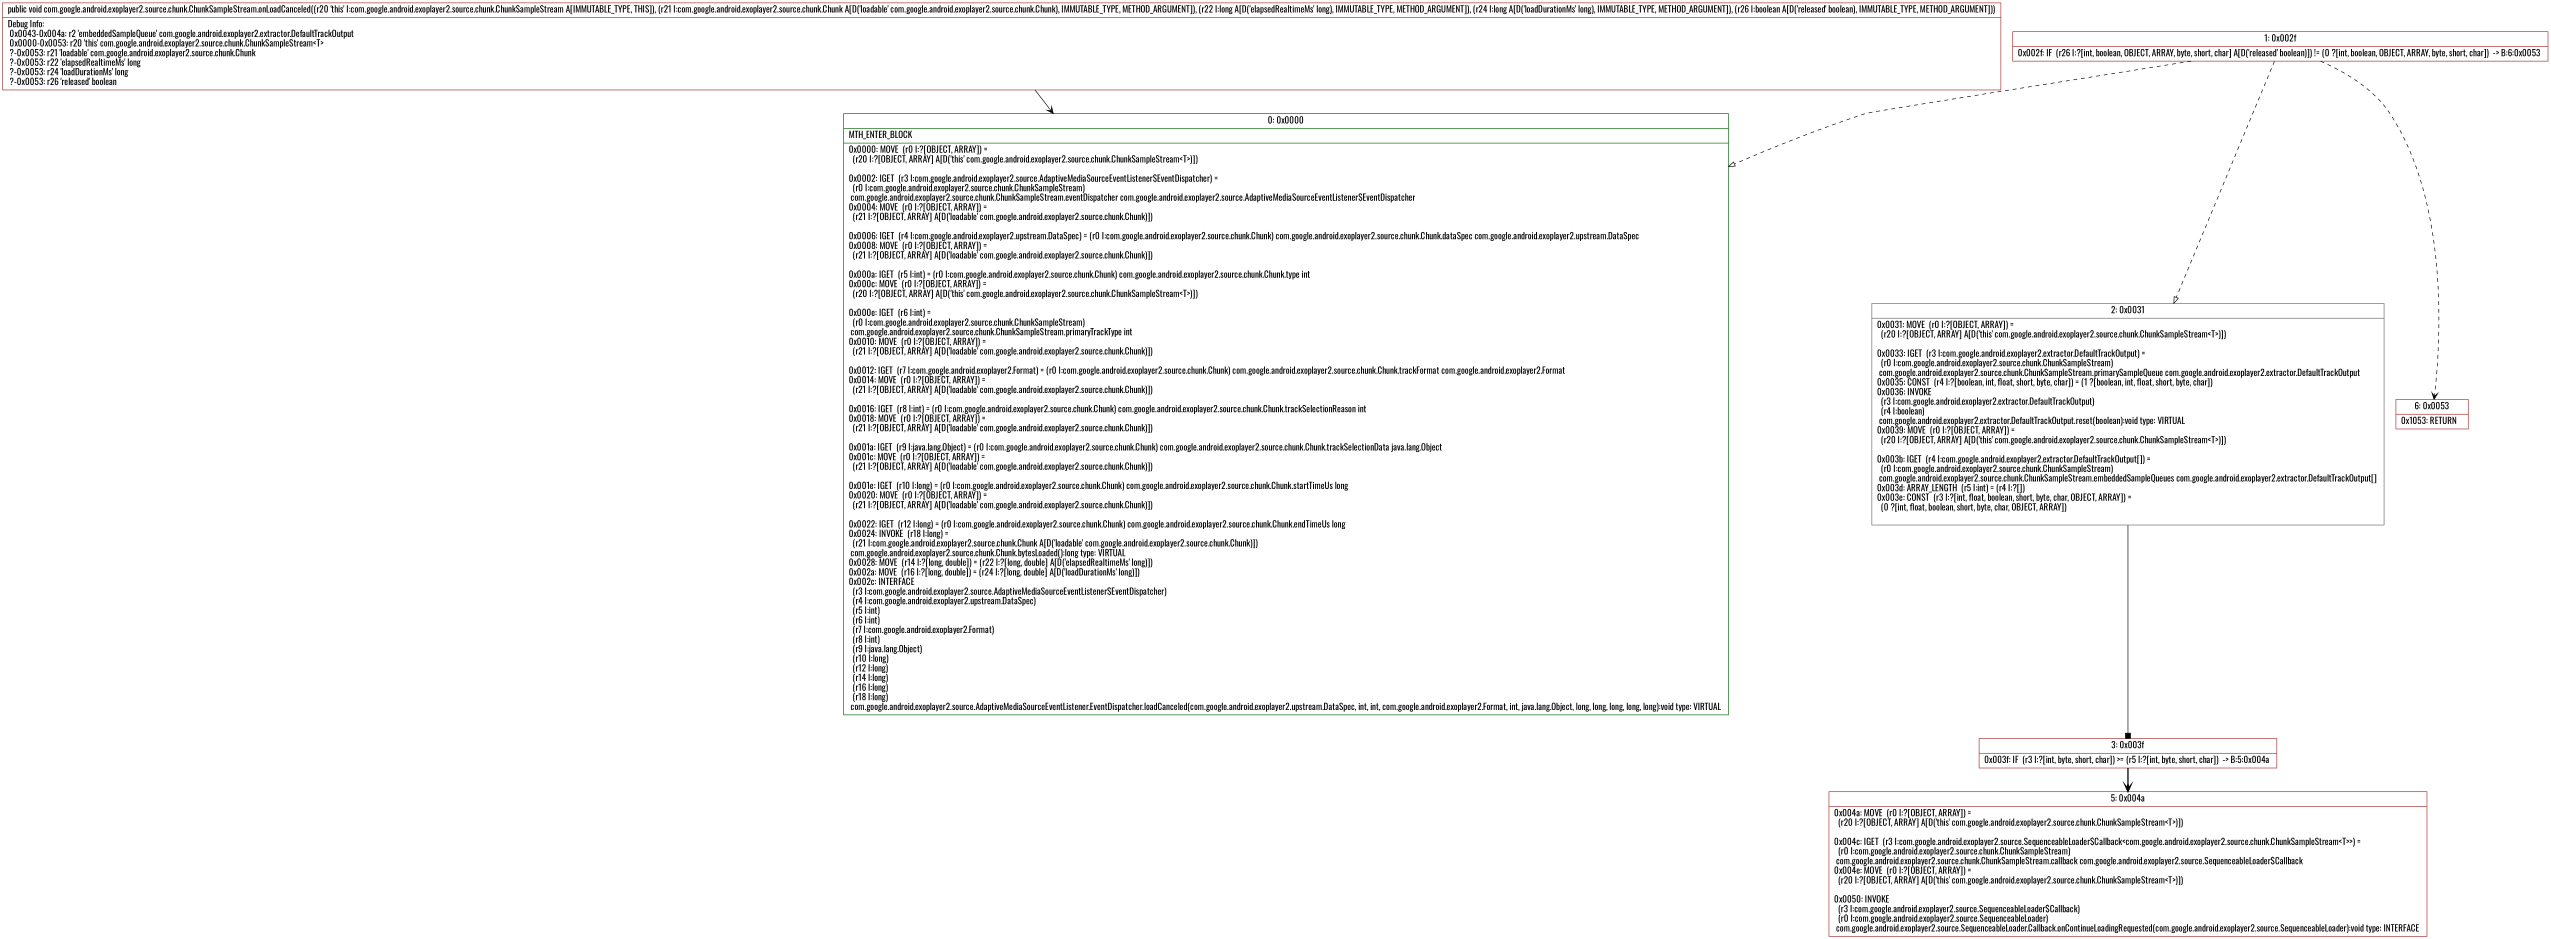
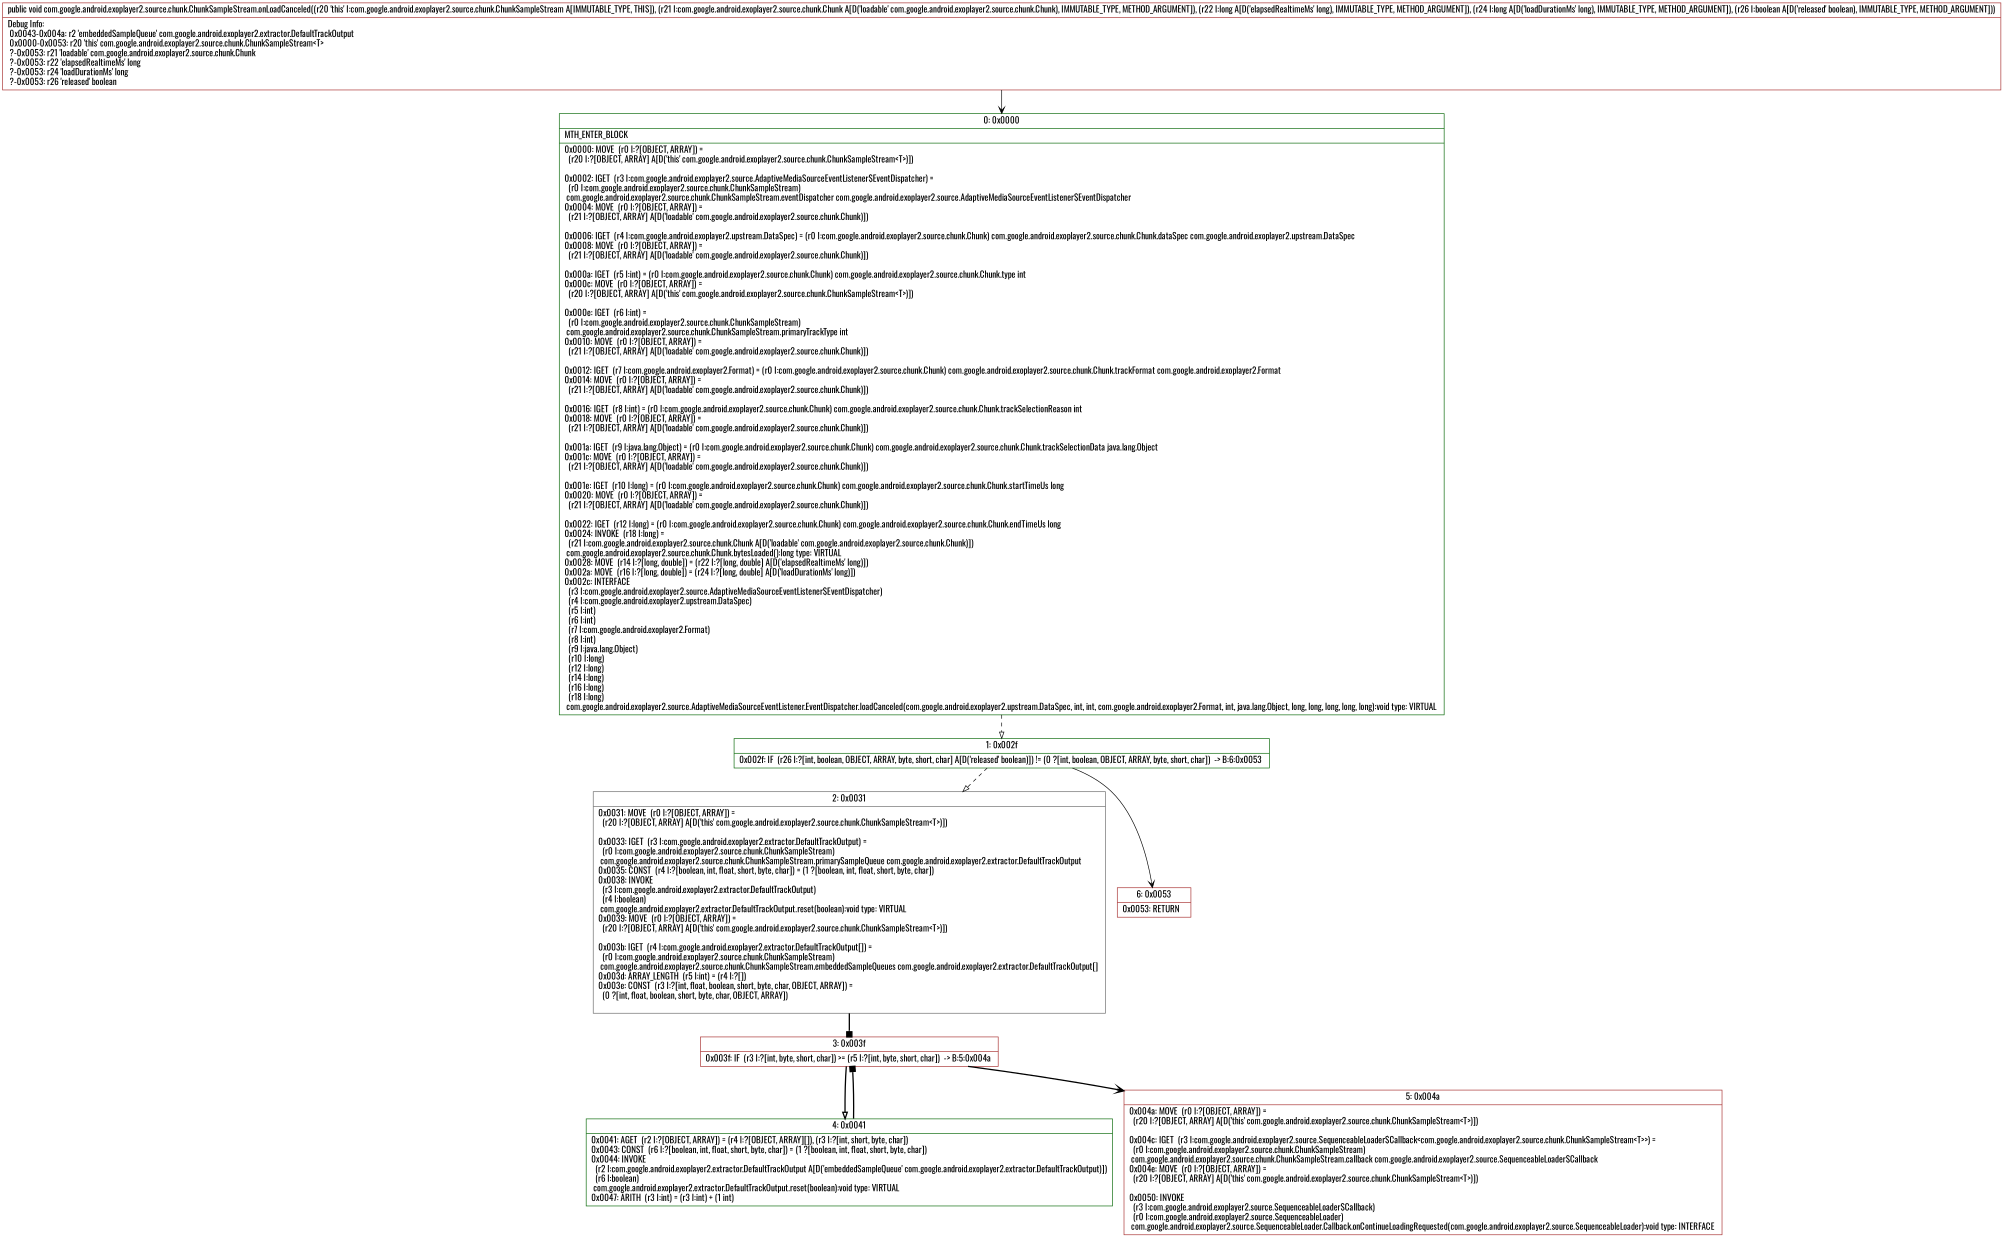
node "1: 0x002f": color brown -> darkgreen
edge "1: 0x002f" -> "0: 0x0000": reversed
edge "1: 0x002f" -> "6: 0x0053": style dashed -> solid
node "2: 0x0031": text "0x0036: INVOKE" -> "0x0038: INVOKE"
node "6: 0x0053": text "0x1053: RETURN" -> "0x0053: RETURN"
edge "2: 0x0031" -> "3: 0x003f": style solid -> bold
node "4: 0x0041": added
